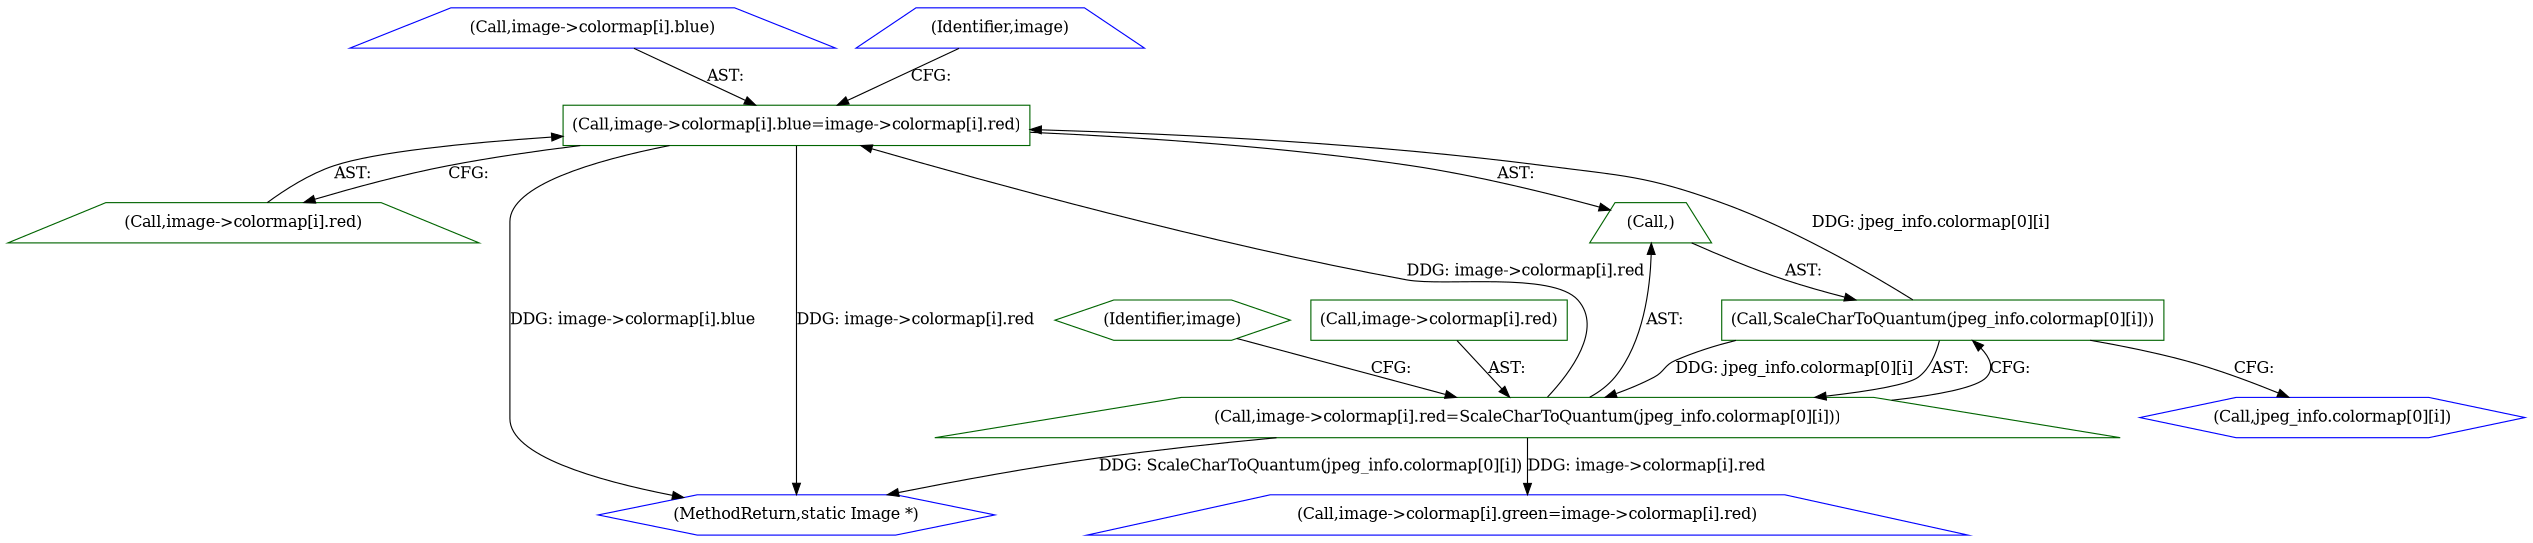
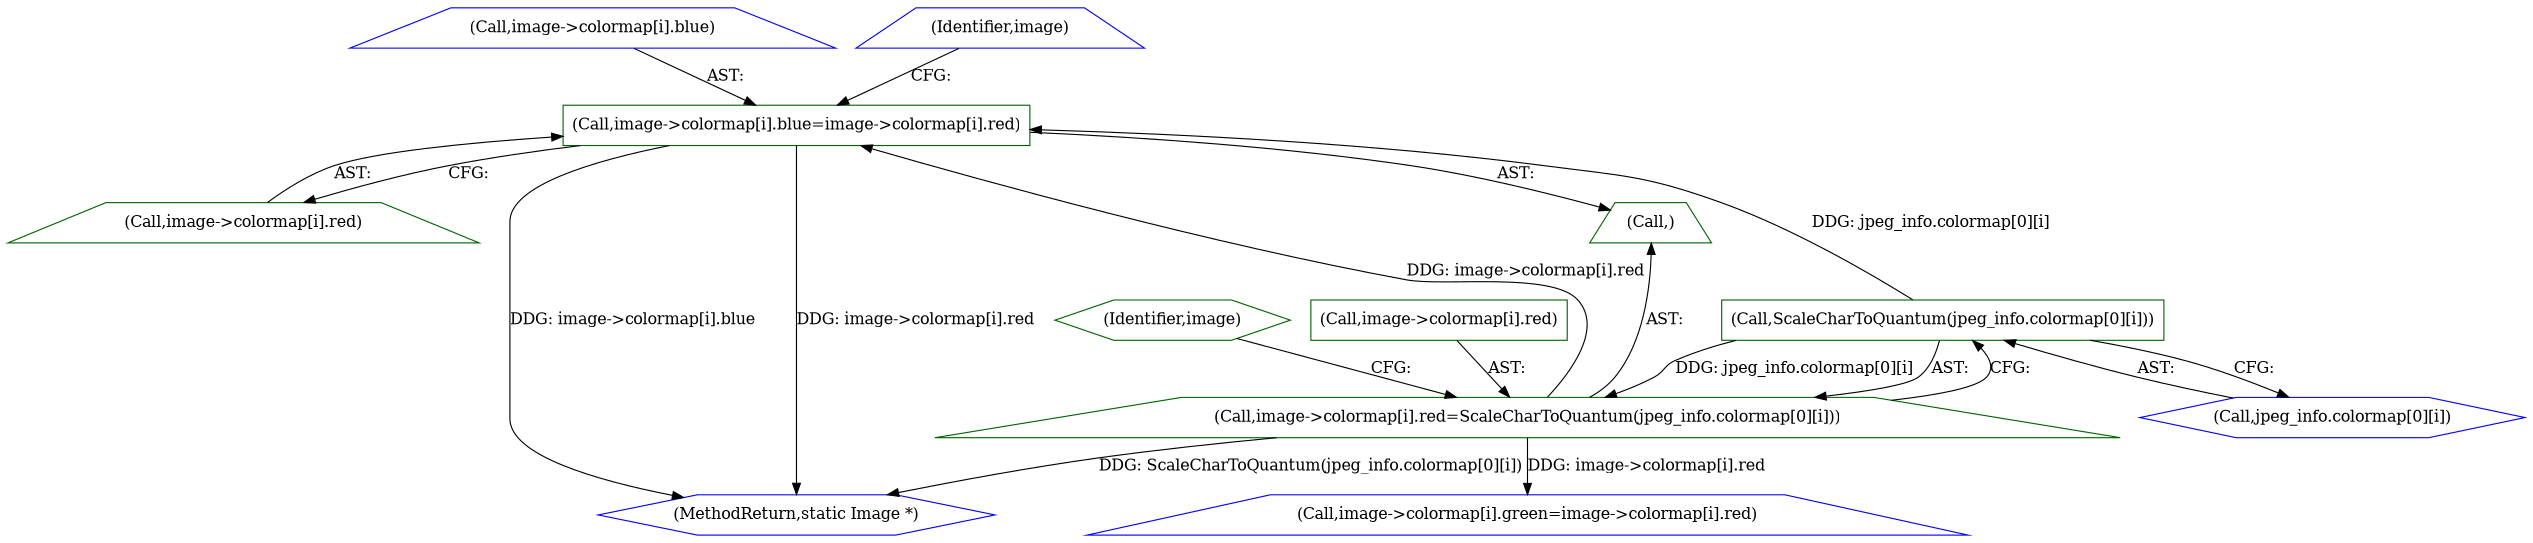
edge "(Call,)" -> "(Call,ScaleCharToQuantum(jpeg_info.colormap[0][i]))": now "(Call,jpeg_info.colormap[0][i])" -> "(Call,ScaleCharToQuantum(jpeg_info.colormap[0][i]))"
